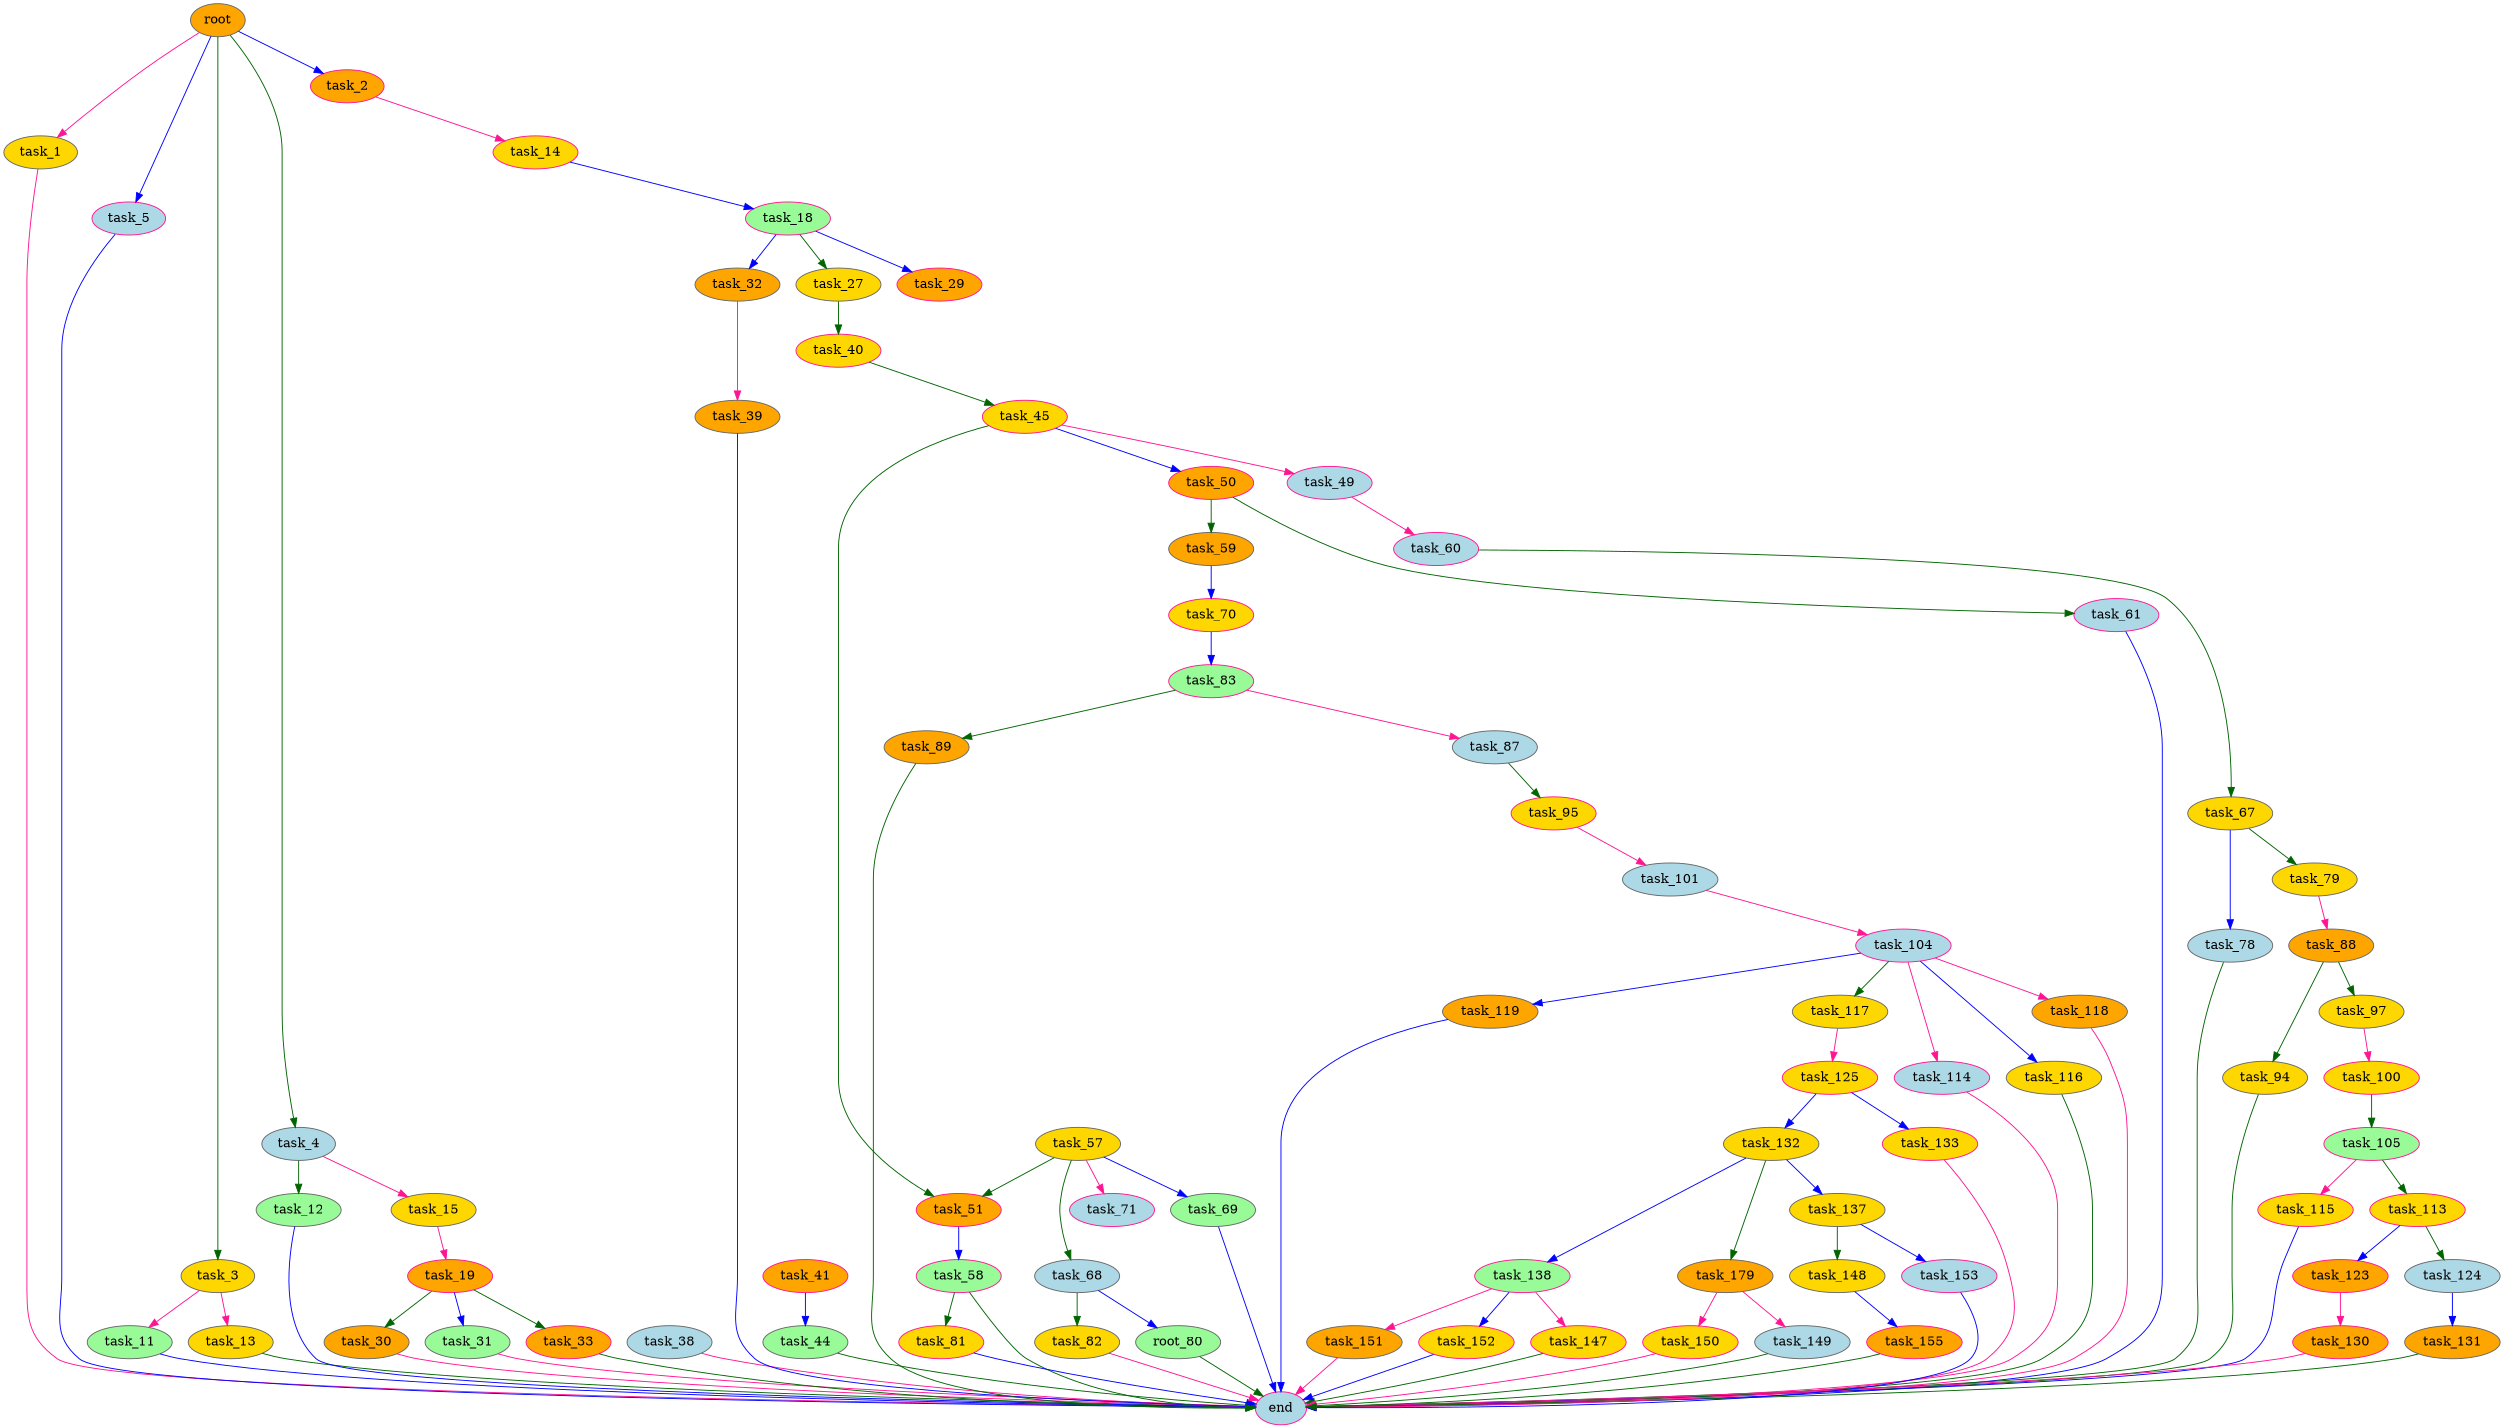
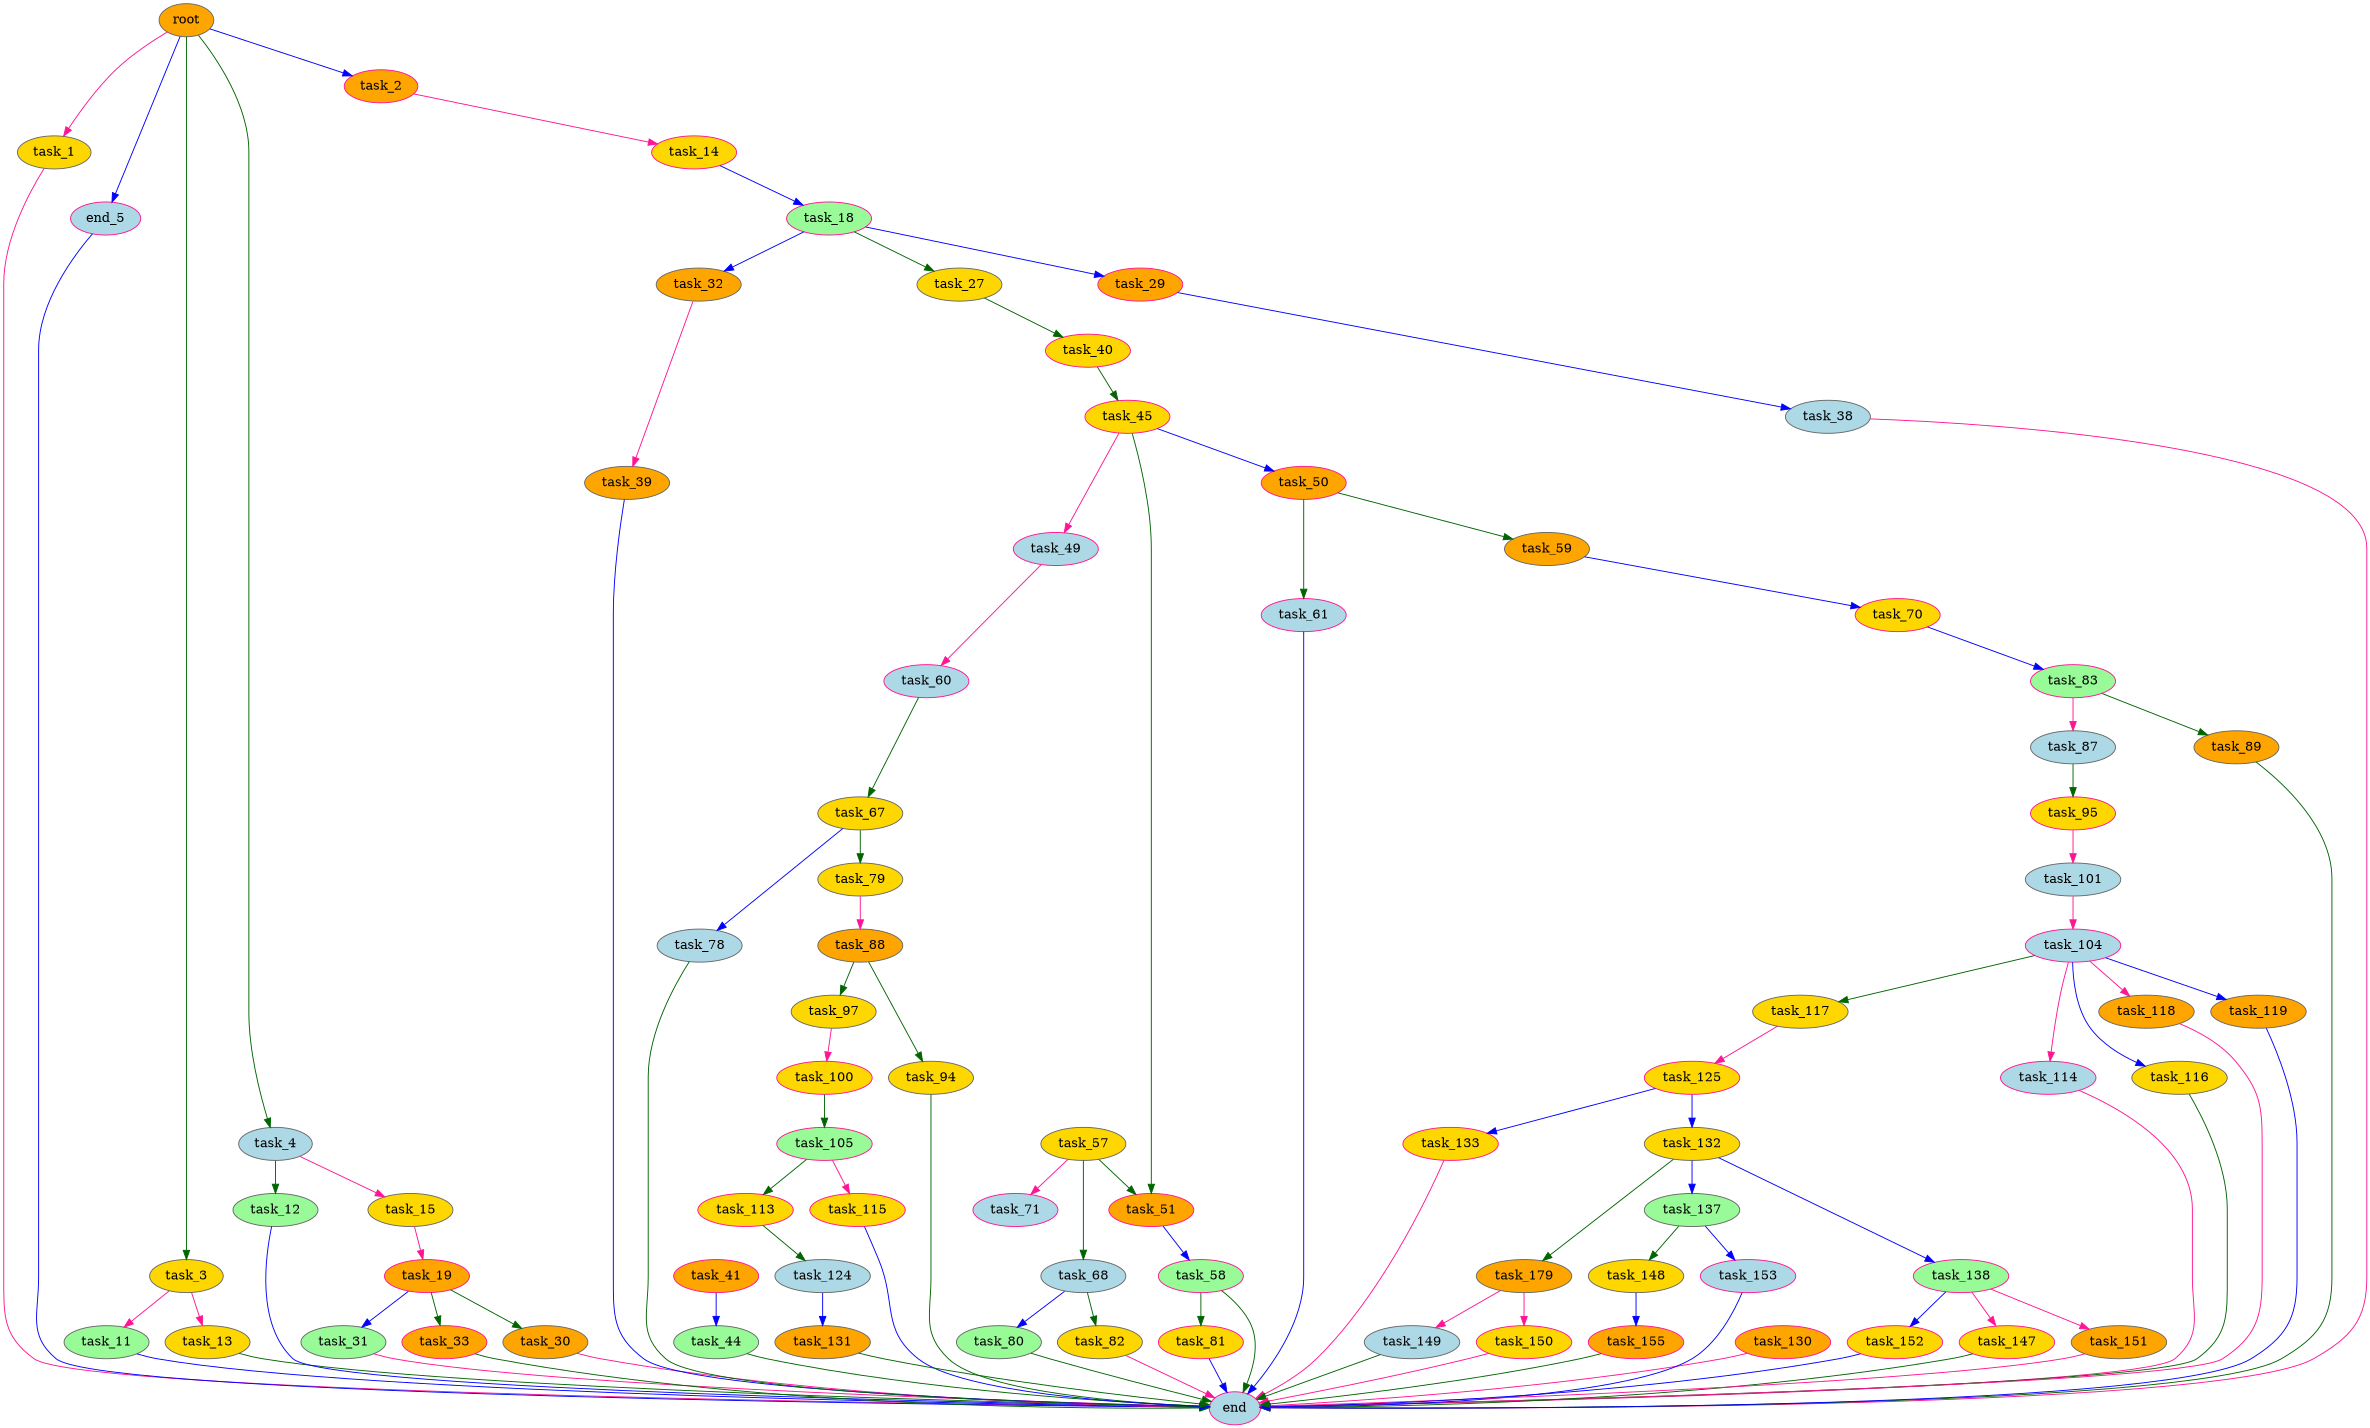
node "task_5": label "task_5" -> "end_5"
edge "task_29" -> "task_38": added
node "task_69": removed
node "task_137": fillcolor gold -> palegreen
node "task_123": removed
node "root_80": label "root_80" -> "task_80"
